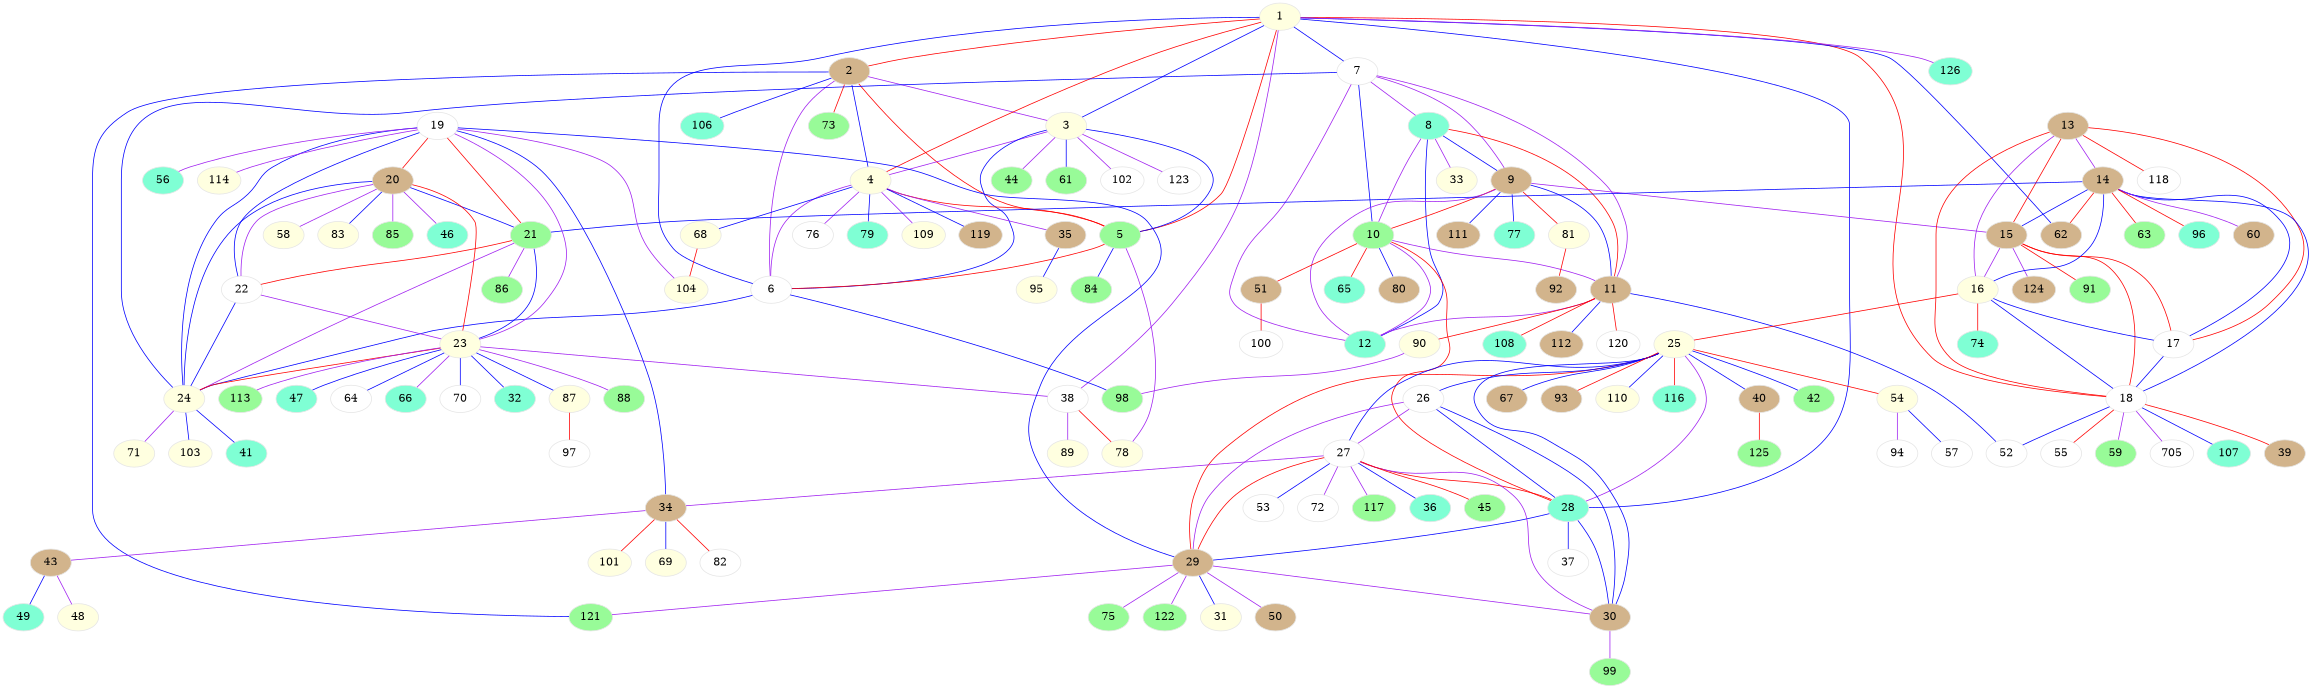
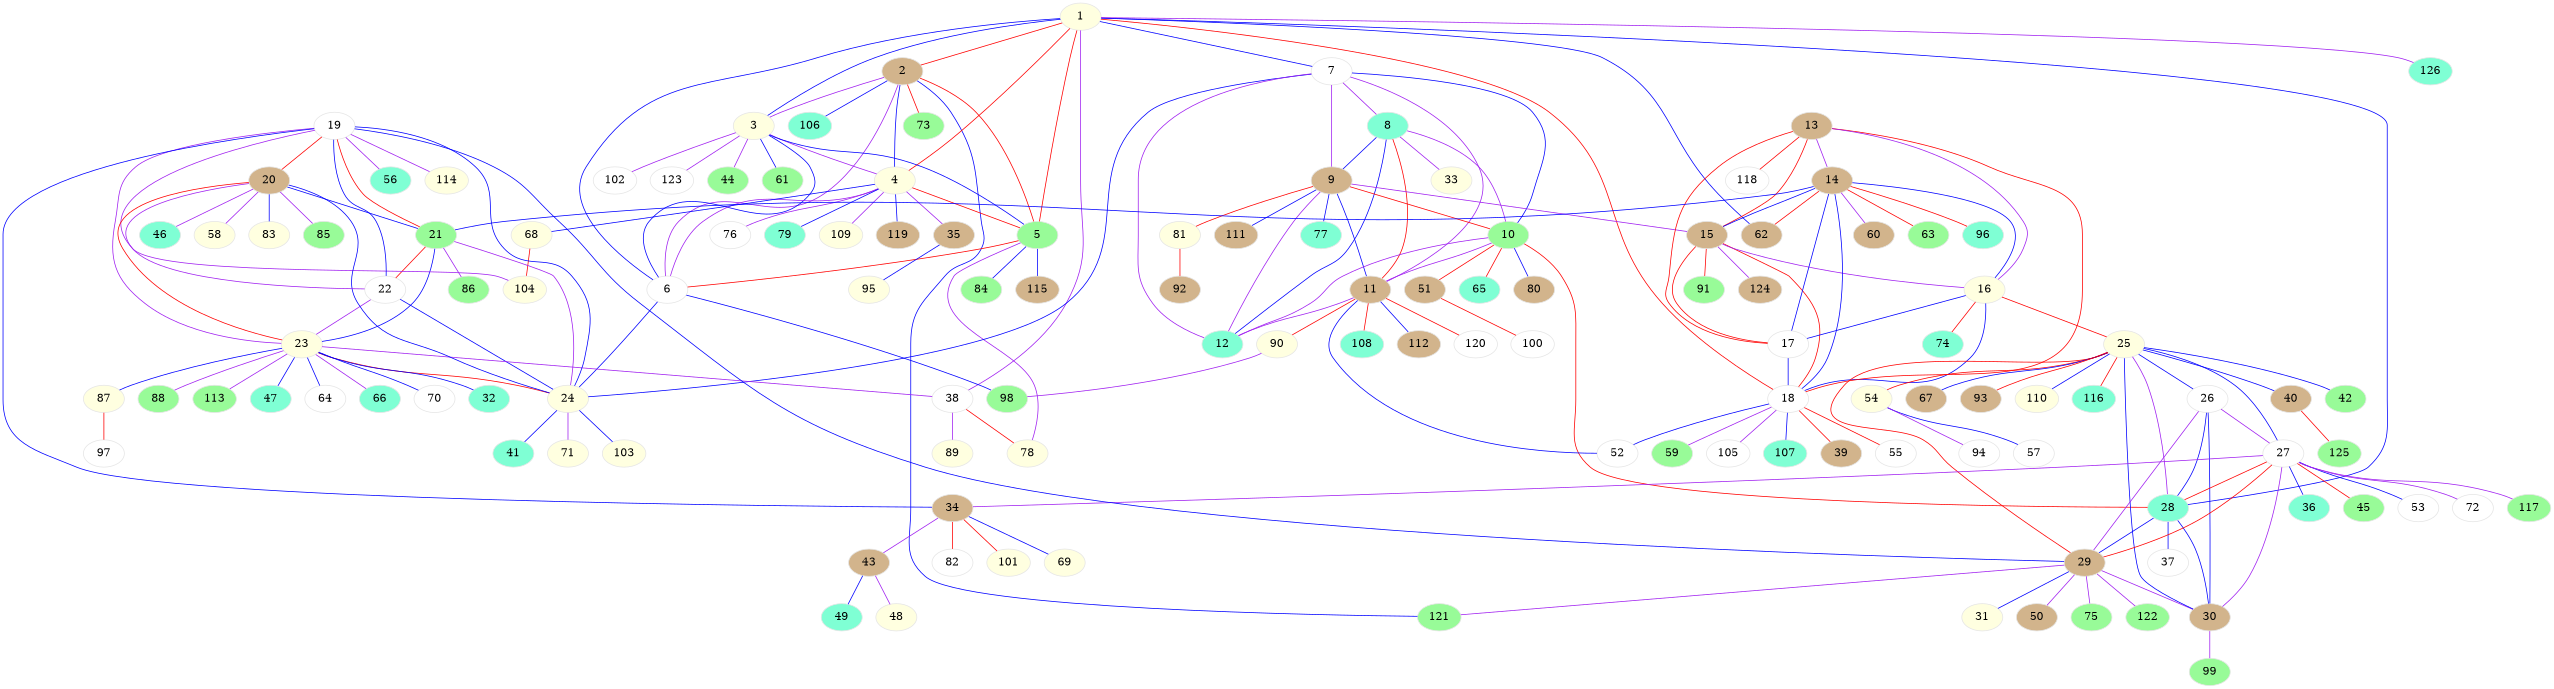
node "115": added
node "705": label "705" -> "105"
